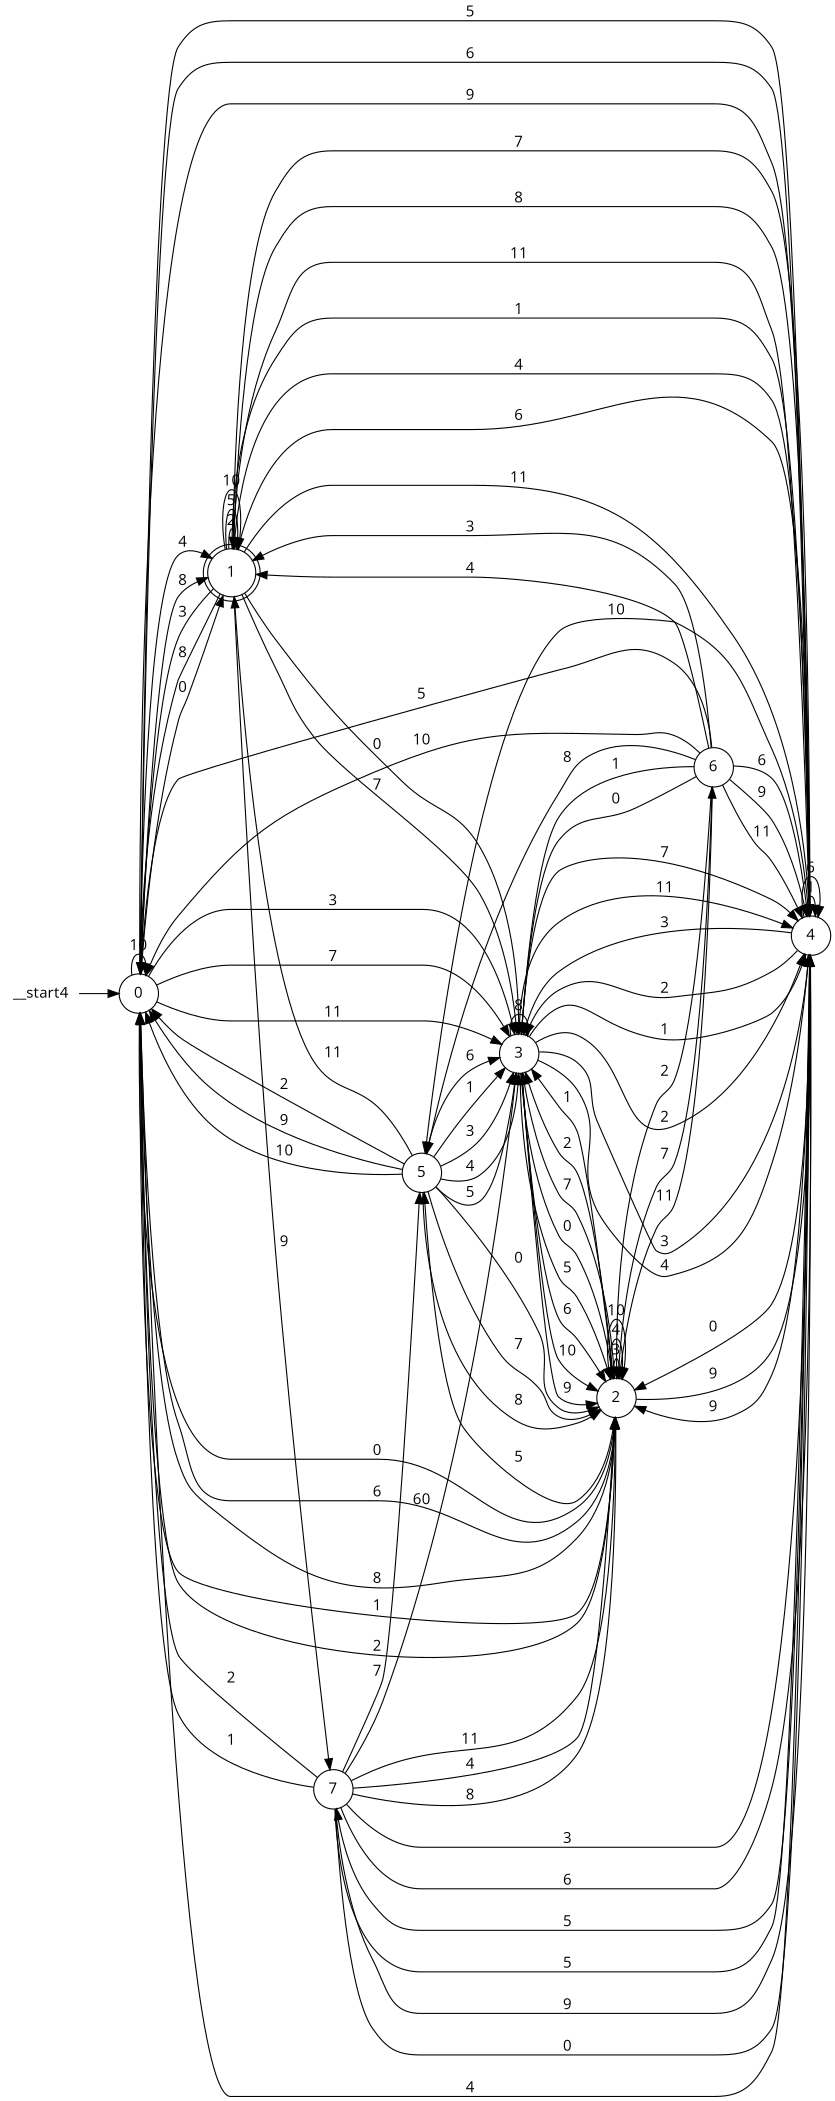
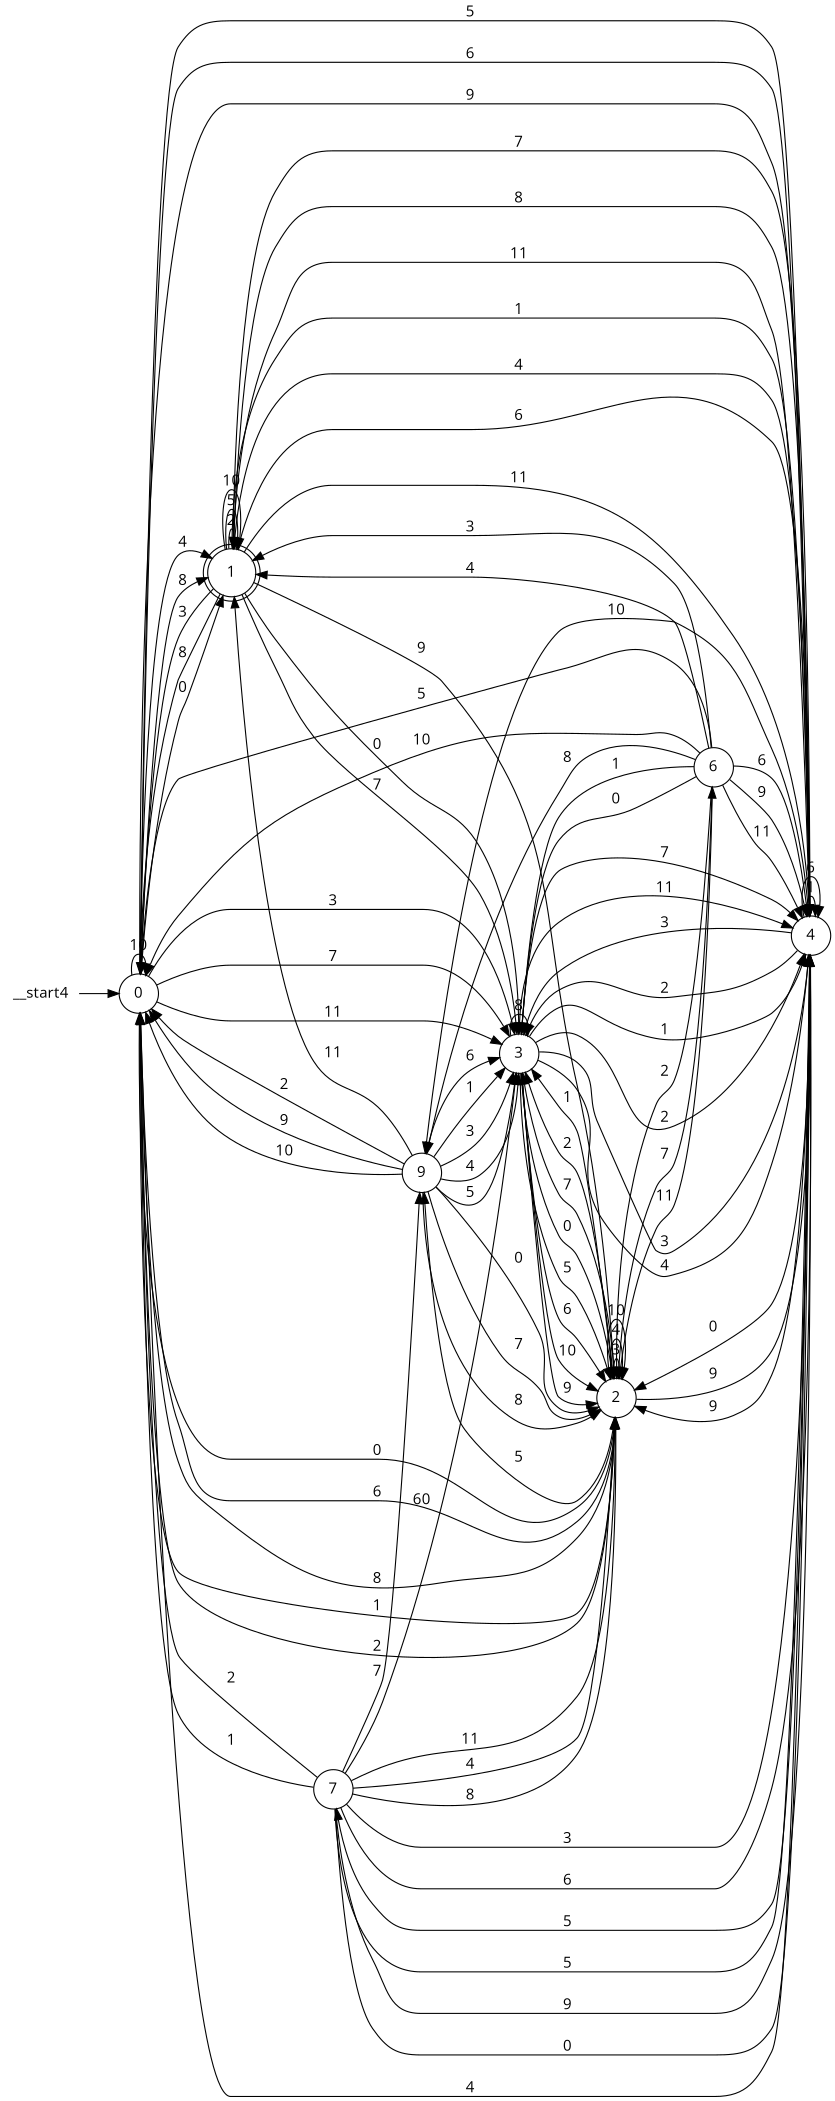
node "5": label "5" -> "9"
edge "1" -> "7": now "1" -> "2"
